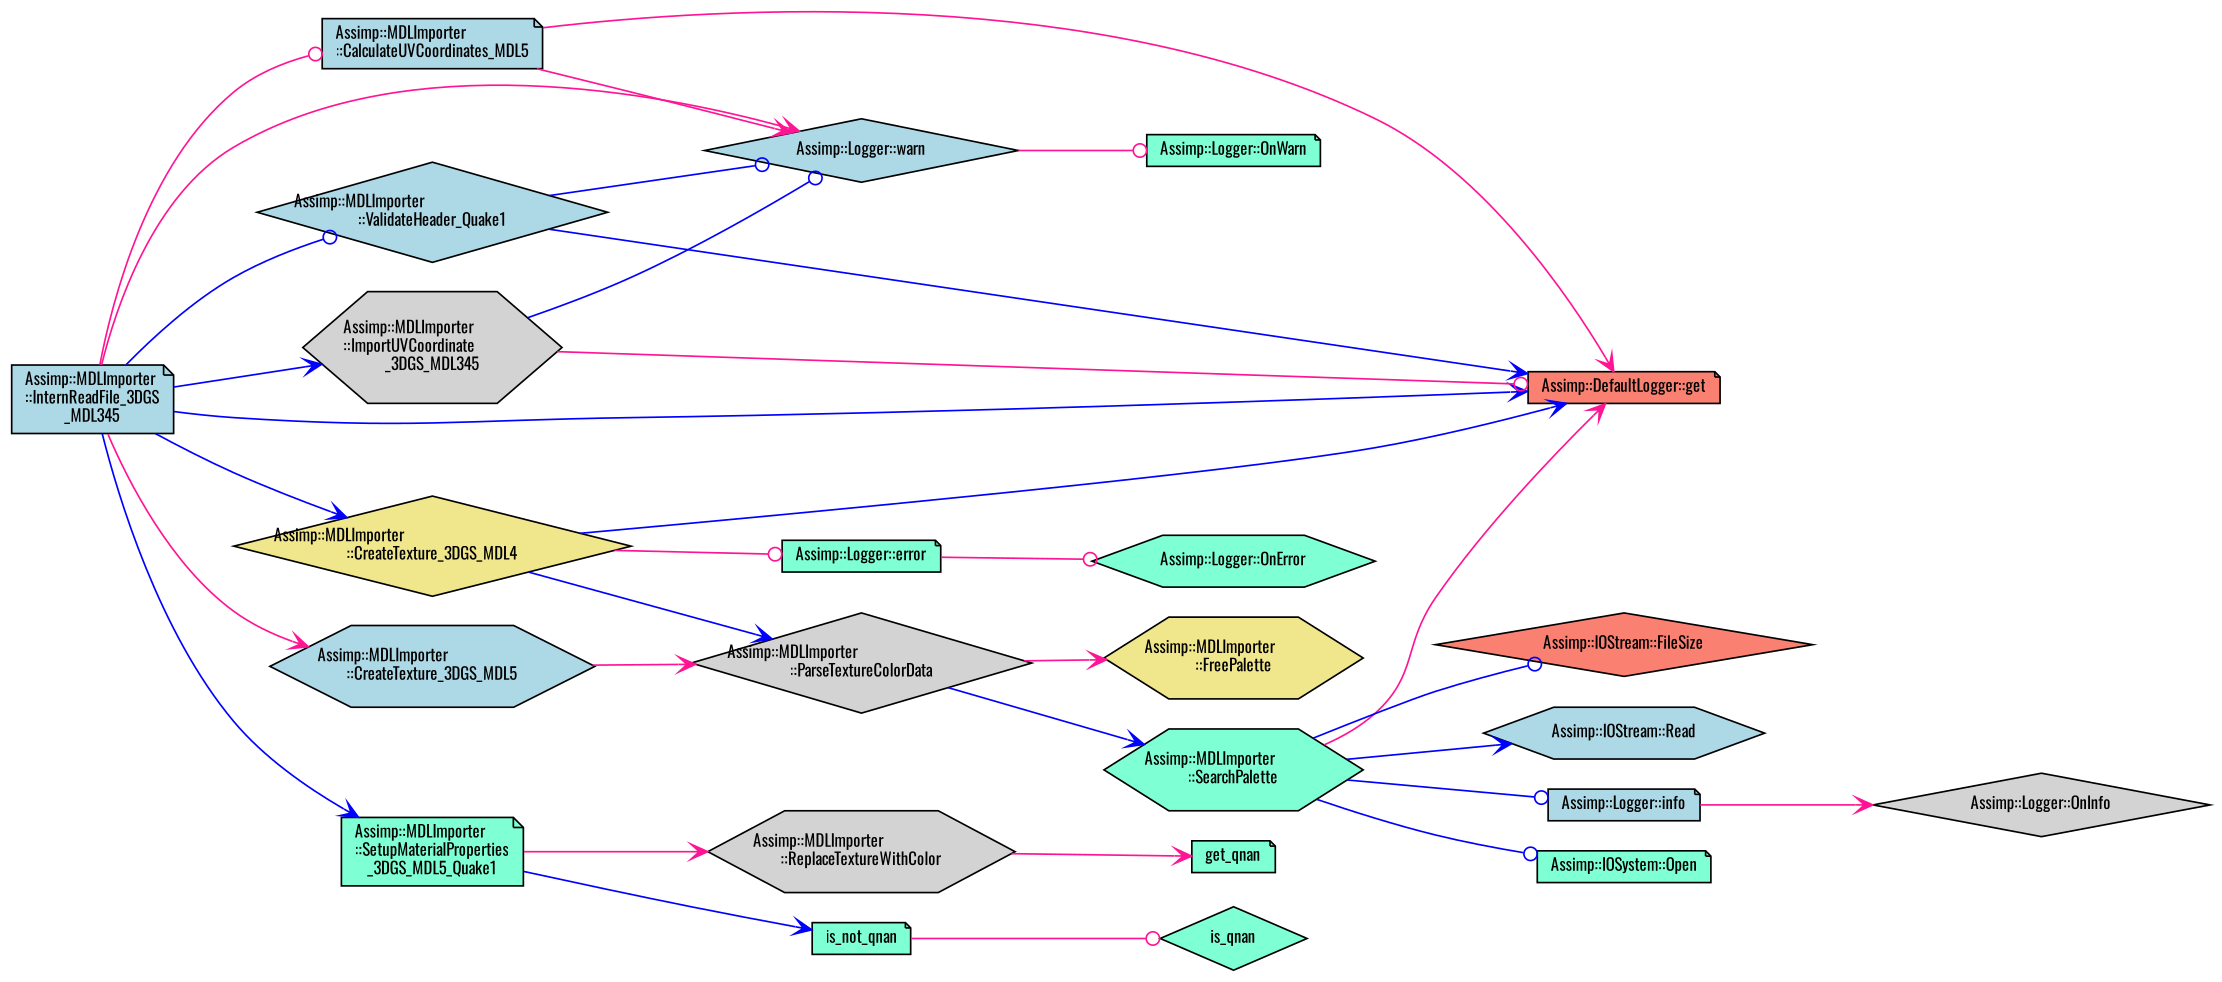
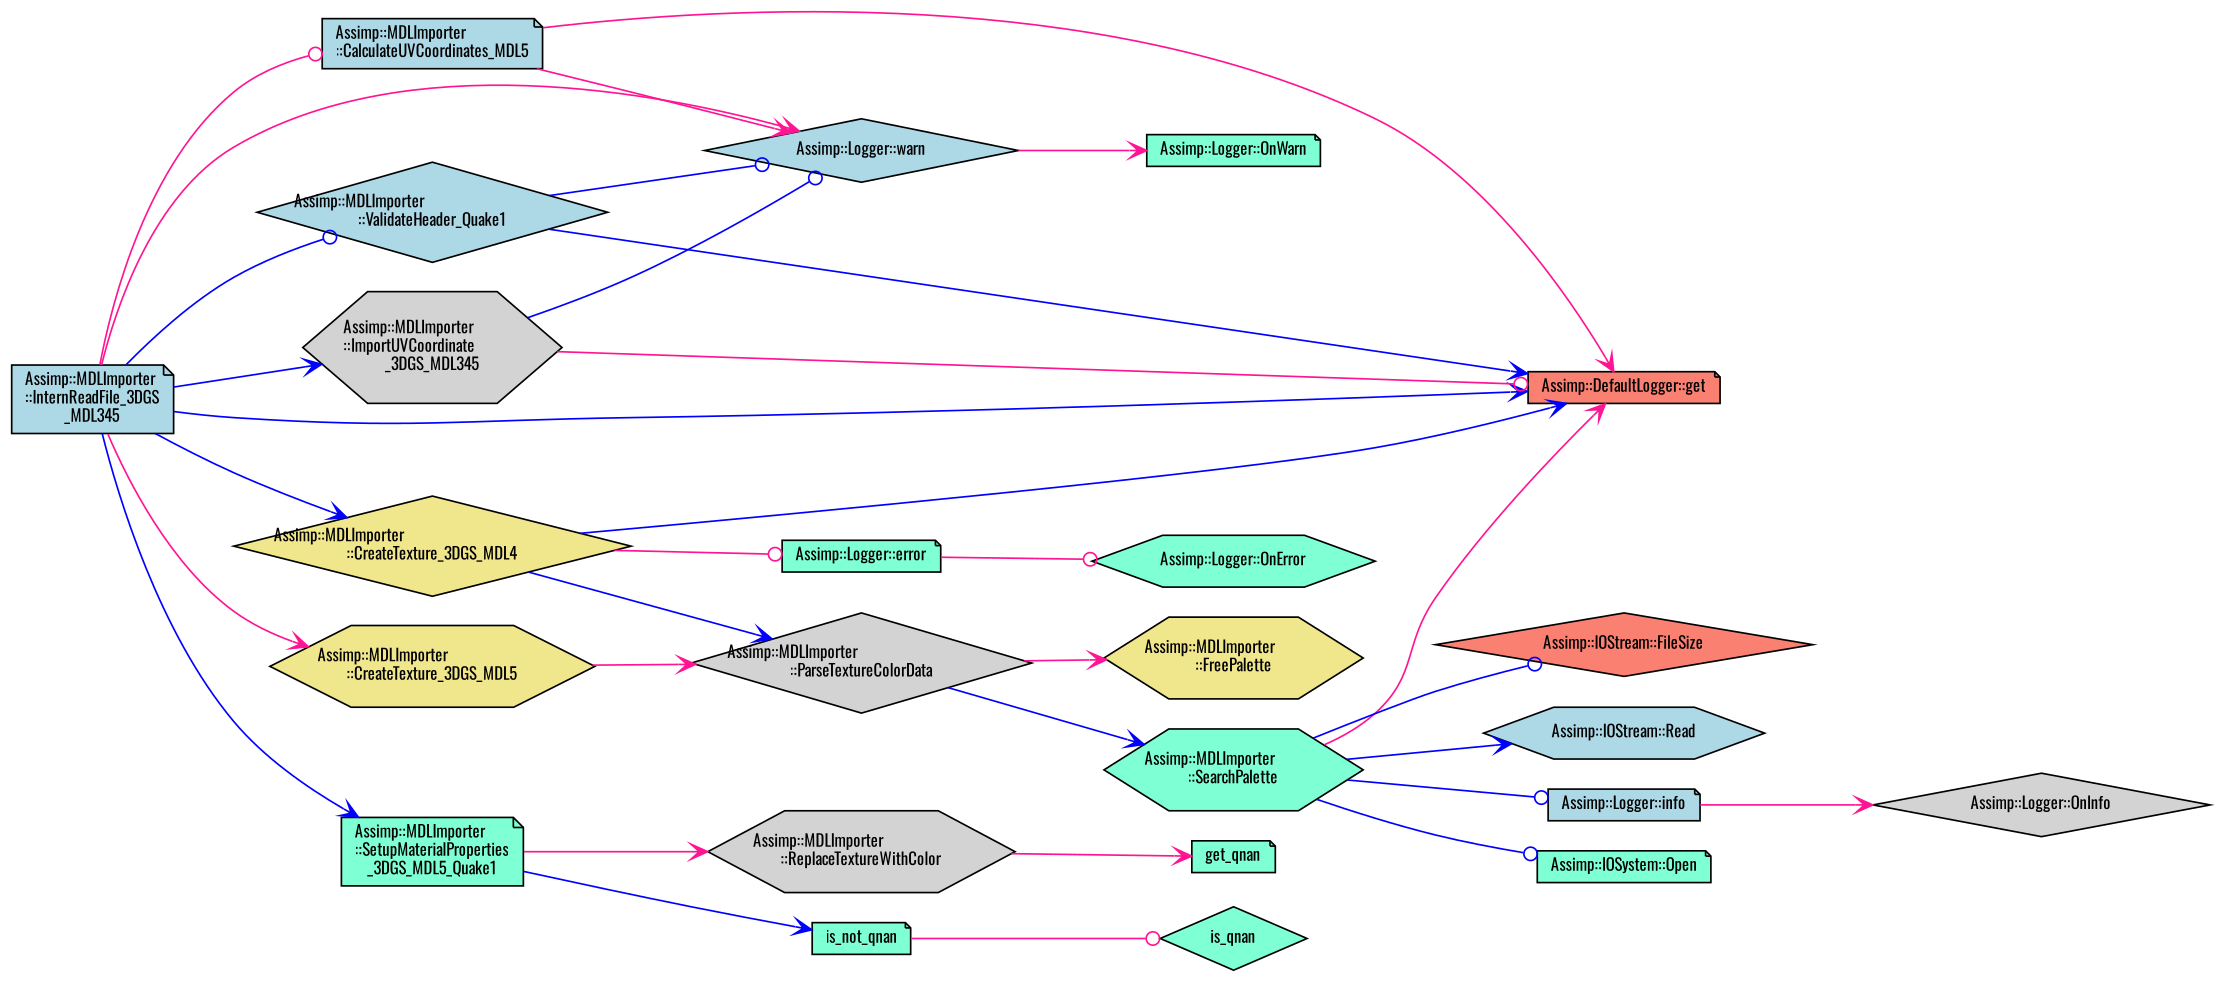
edge "Assimp::Logger::warn" -> "Assimp::Logger::OnWarn": arrowhead odot -> vee
node "Assimp::MDLImporter ::CreateTexture_3DGS_MDL5": fillcolor lightblue -> khaki
